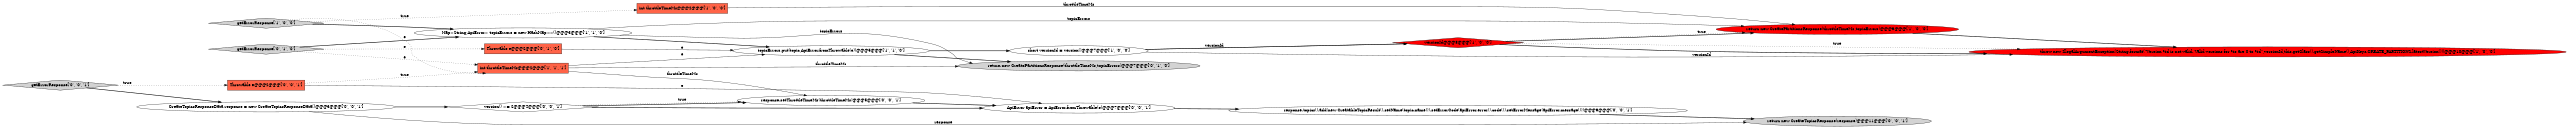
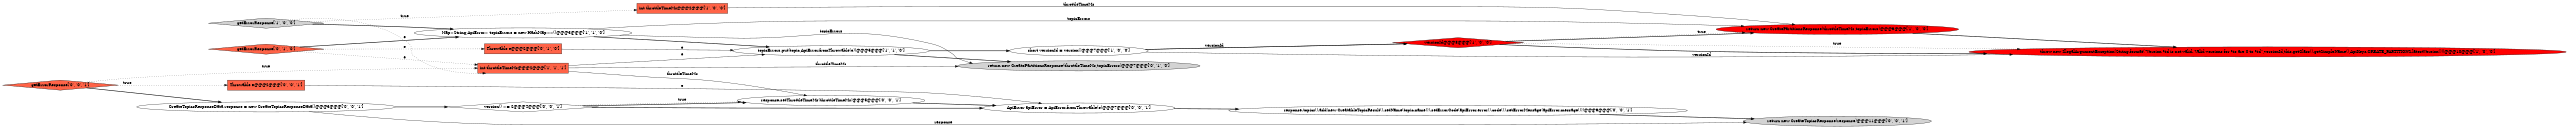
node "getErrorResponse['0', '1', '0']": fillcolor lightgray -> tomato
edge "Throwable e@@@2@@@['0', '0', '1']" -> "int throttleTimeMs@@@2@@@['1', '1', '1']": now "getErrorResponse['0', '0', '1']" -> "int throttleTimeMs@@@2@@@['1', '1', '1']"
node "getErrorResponse['0', '0', '1']": fillcolor lightgray -> tomato
